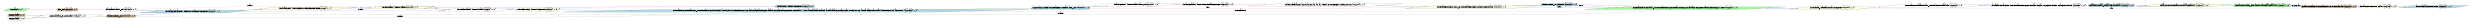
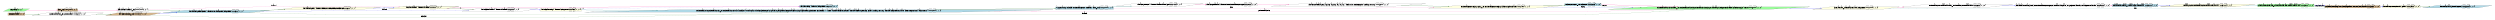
node "final Client mockClient = mock()@@@4@@@['1', '1', '0']": shape note -> parallelogram
node "testRegisterTaskFails['1', '0', '0']": removed
